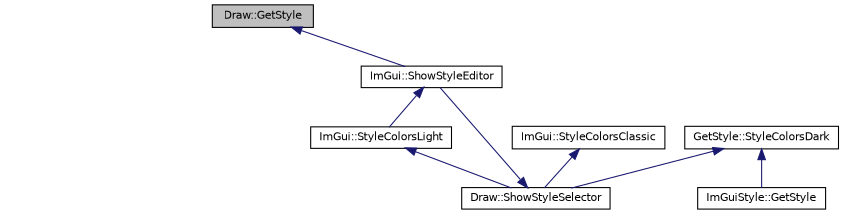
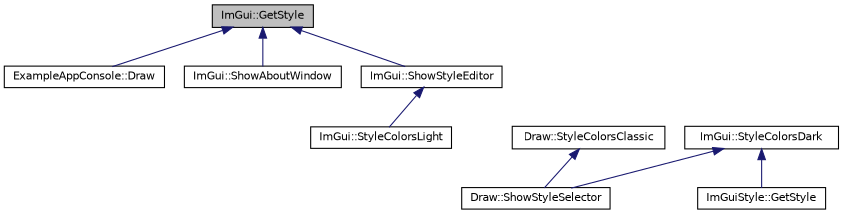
node "Draw::GetStyle": label "Draw::GetStyle" -> "ImGui::GetStyle"
node "ExampleAppConsole::Draw": added
node "ImGui::ShowAboutWindow": added
edge "ImGui::ShowStyleEditor" -> "Draw::ShowStyleSelector": removed
node "ImGui::StyleColorsClassic": label "ImGui::StyleColorsClassic" -> "Draw::StyleColorsClassic"
node "GetStyle::StyleColorsDark": label "GetStyle::StyleColorsDark" -> "ImGui::StyleColorsDark"
edge "Draw::ShowStyleSelector" -> "ImGui::StyleColorsLight": removed
